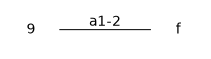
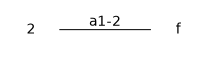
node "9": label "9" -> "2"
